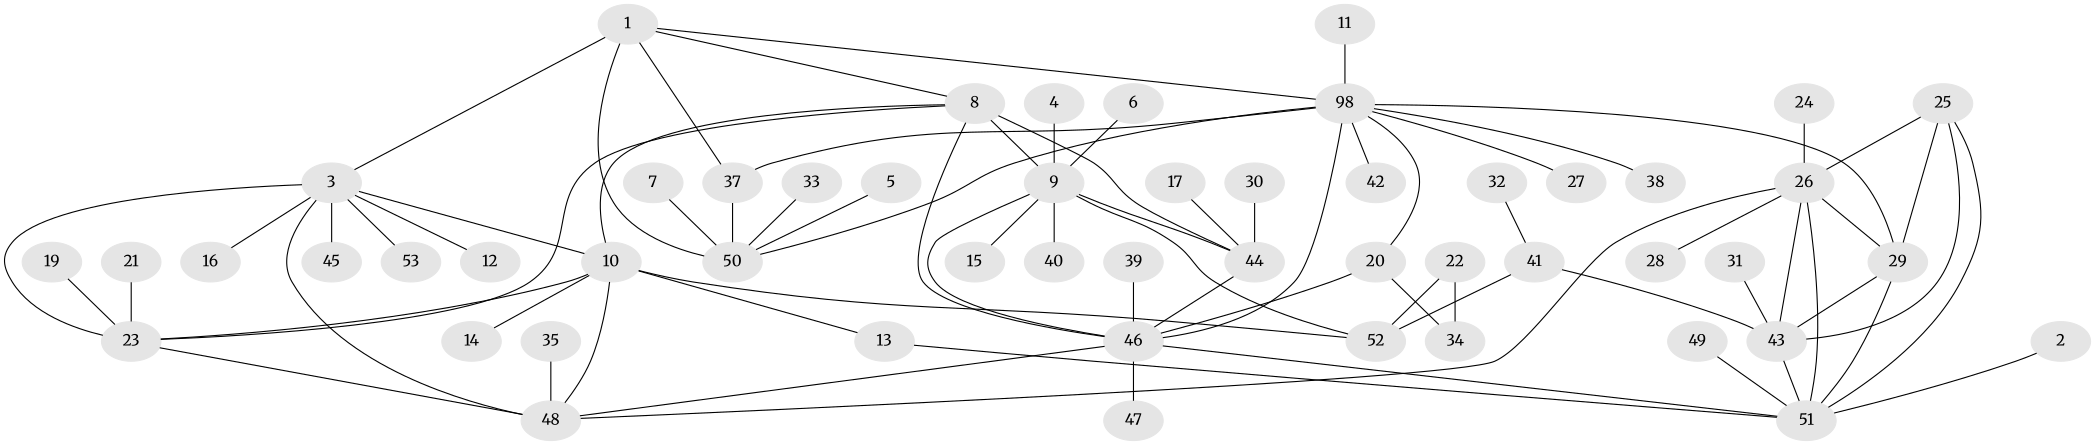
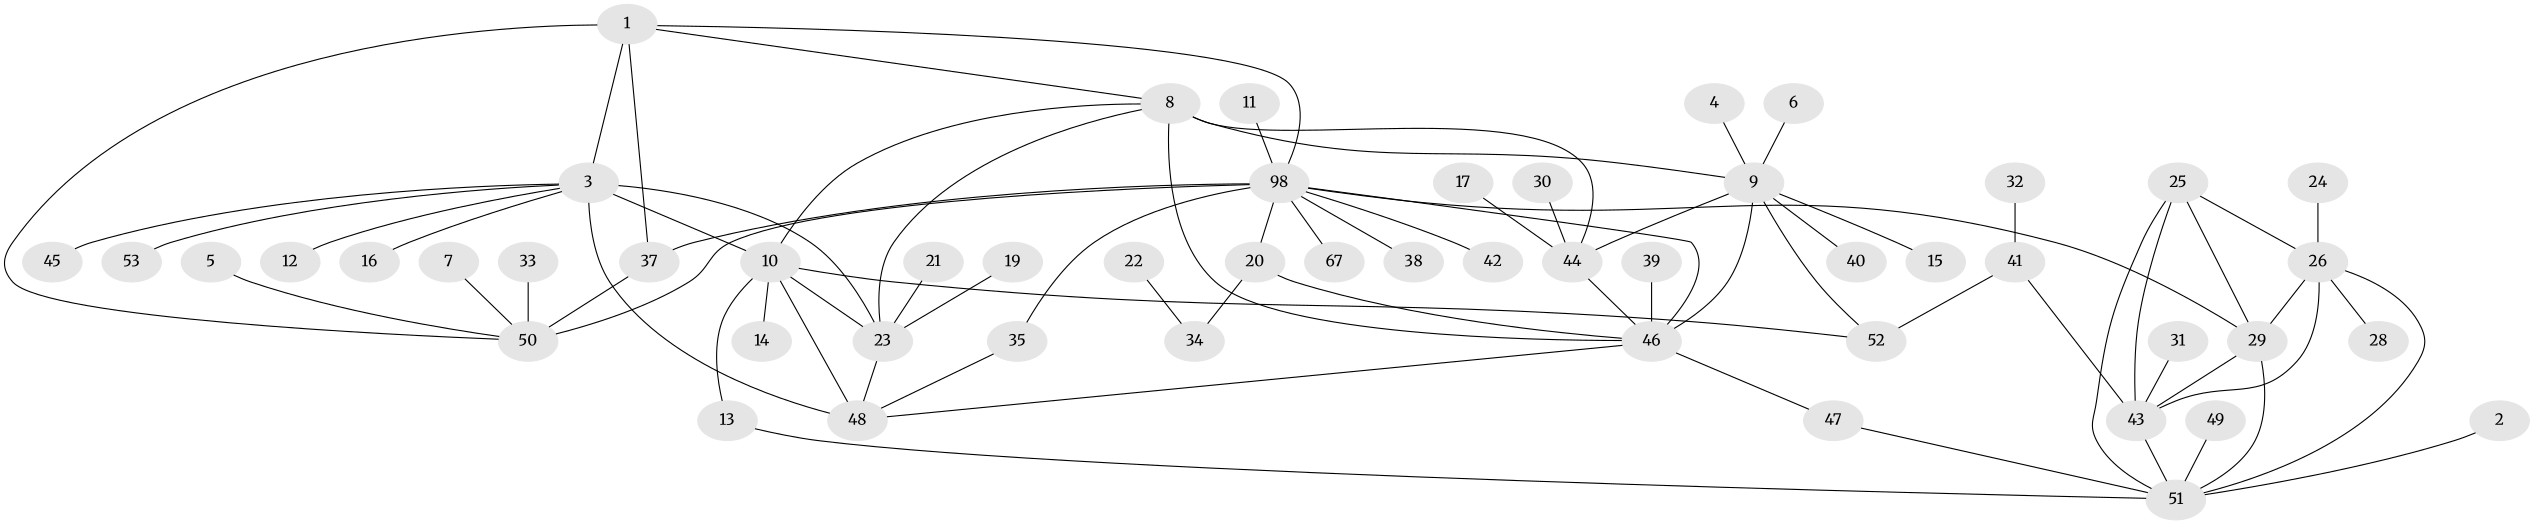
node "27": label "27" -> "67"
edge "98" -- "35": added
edge "22" -- "52": removed
edge "46" -- "51": now "47" -- "51"
edge "26" -- "48": removed
